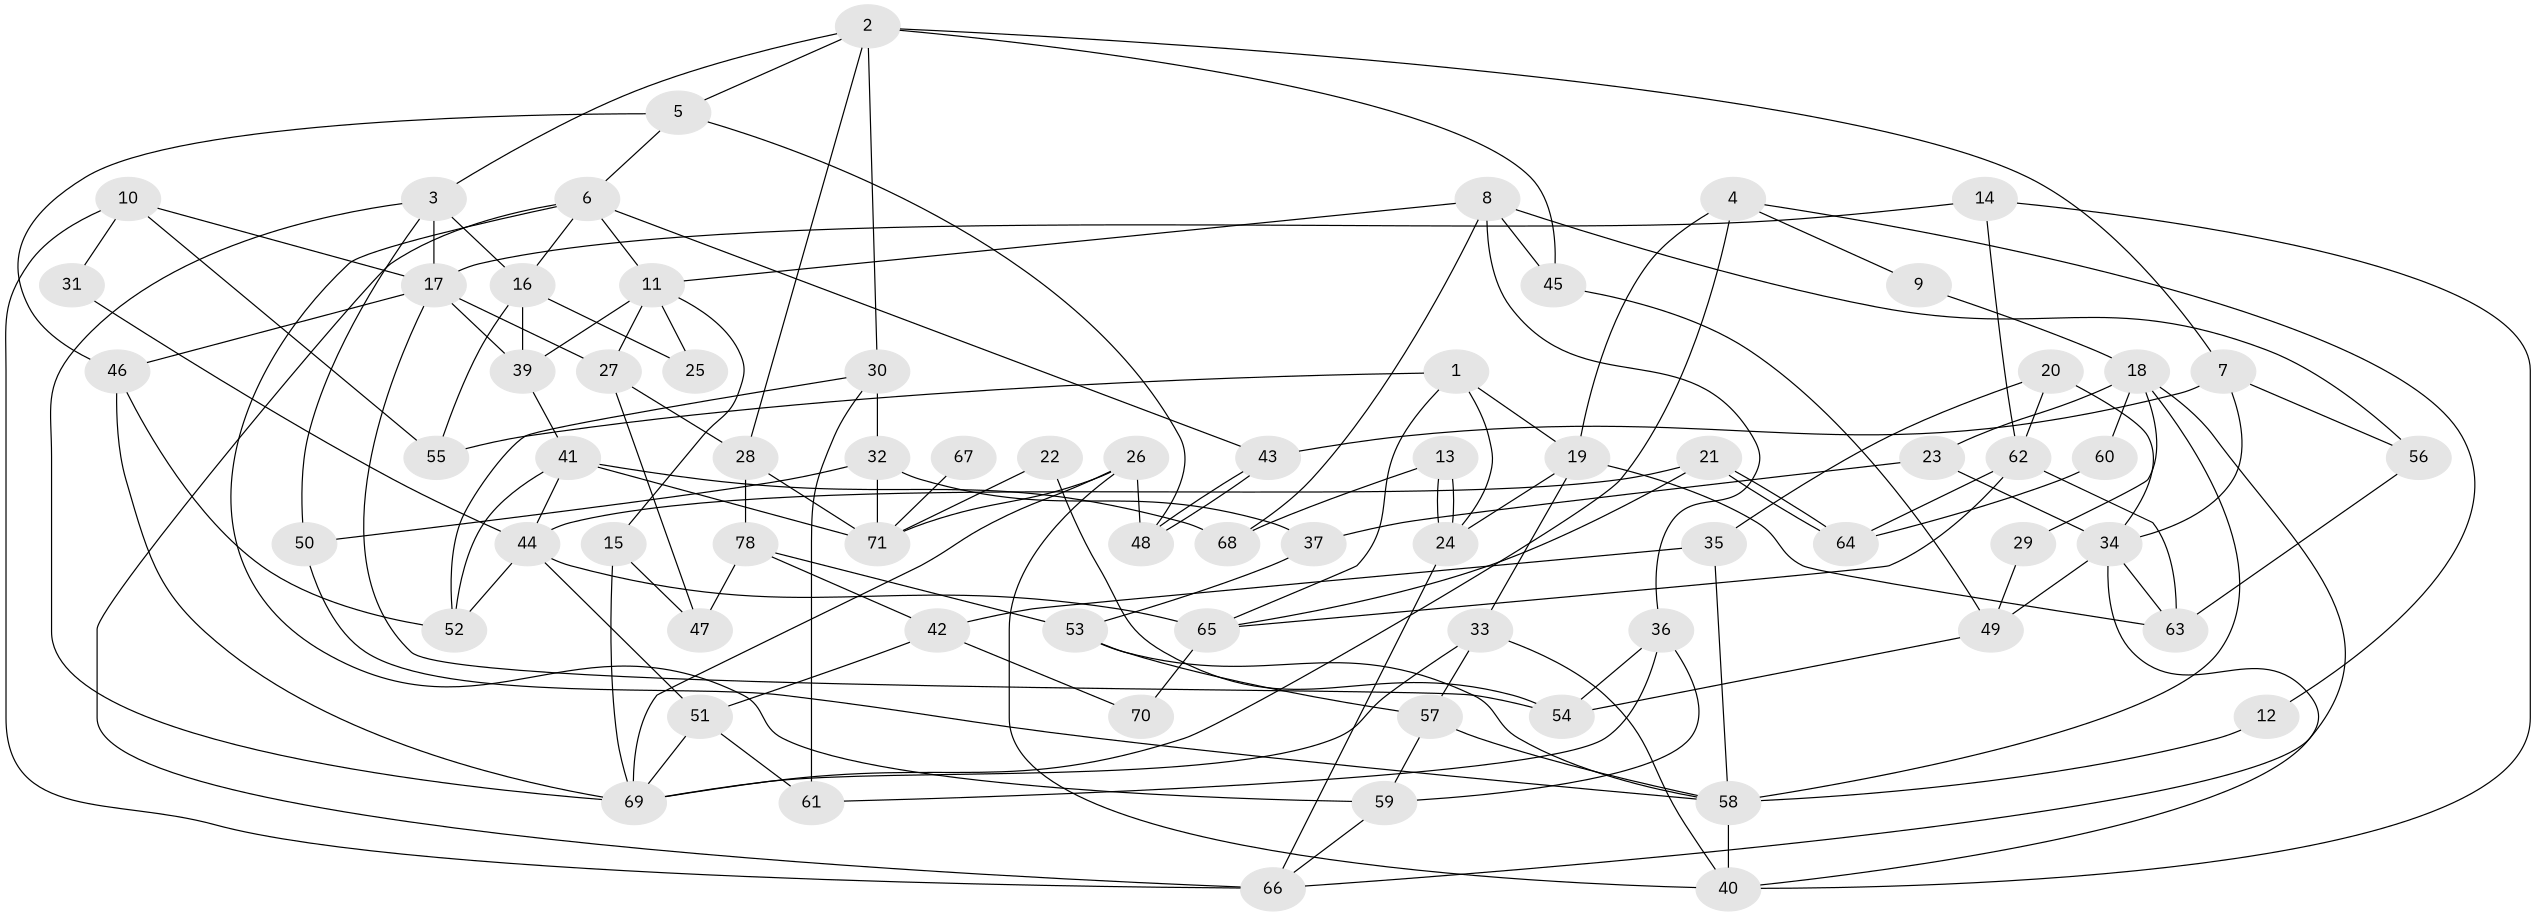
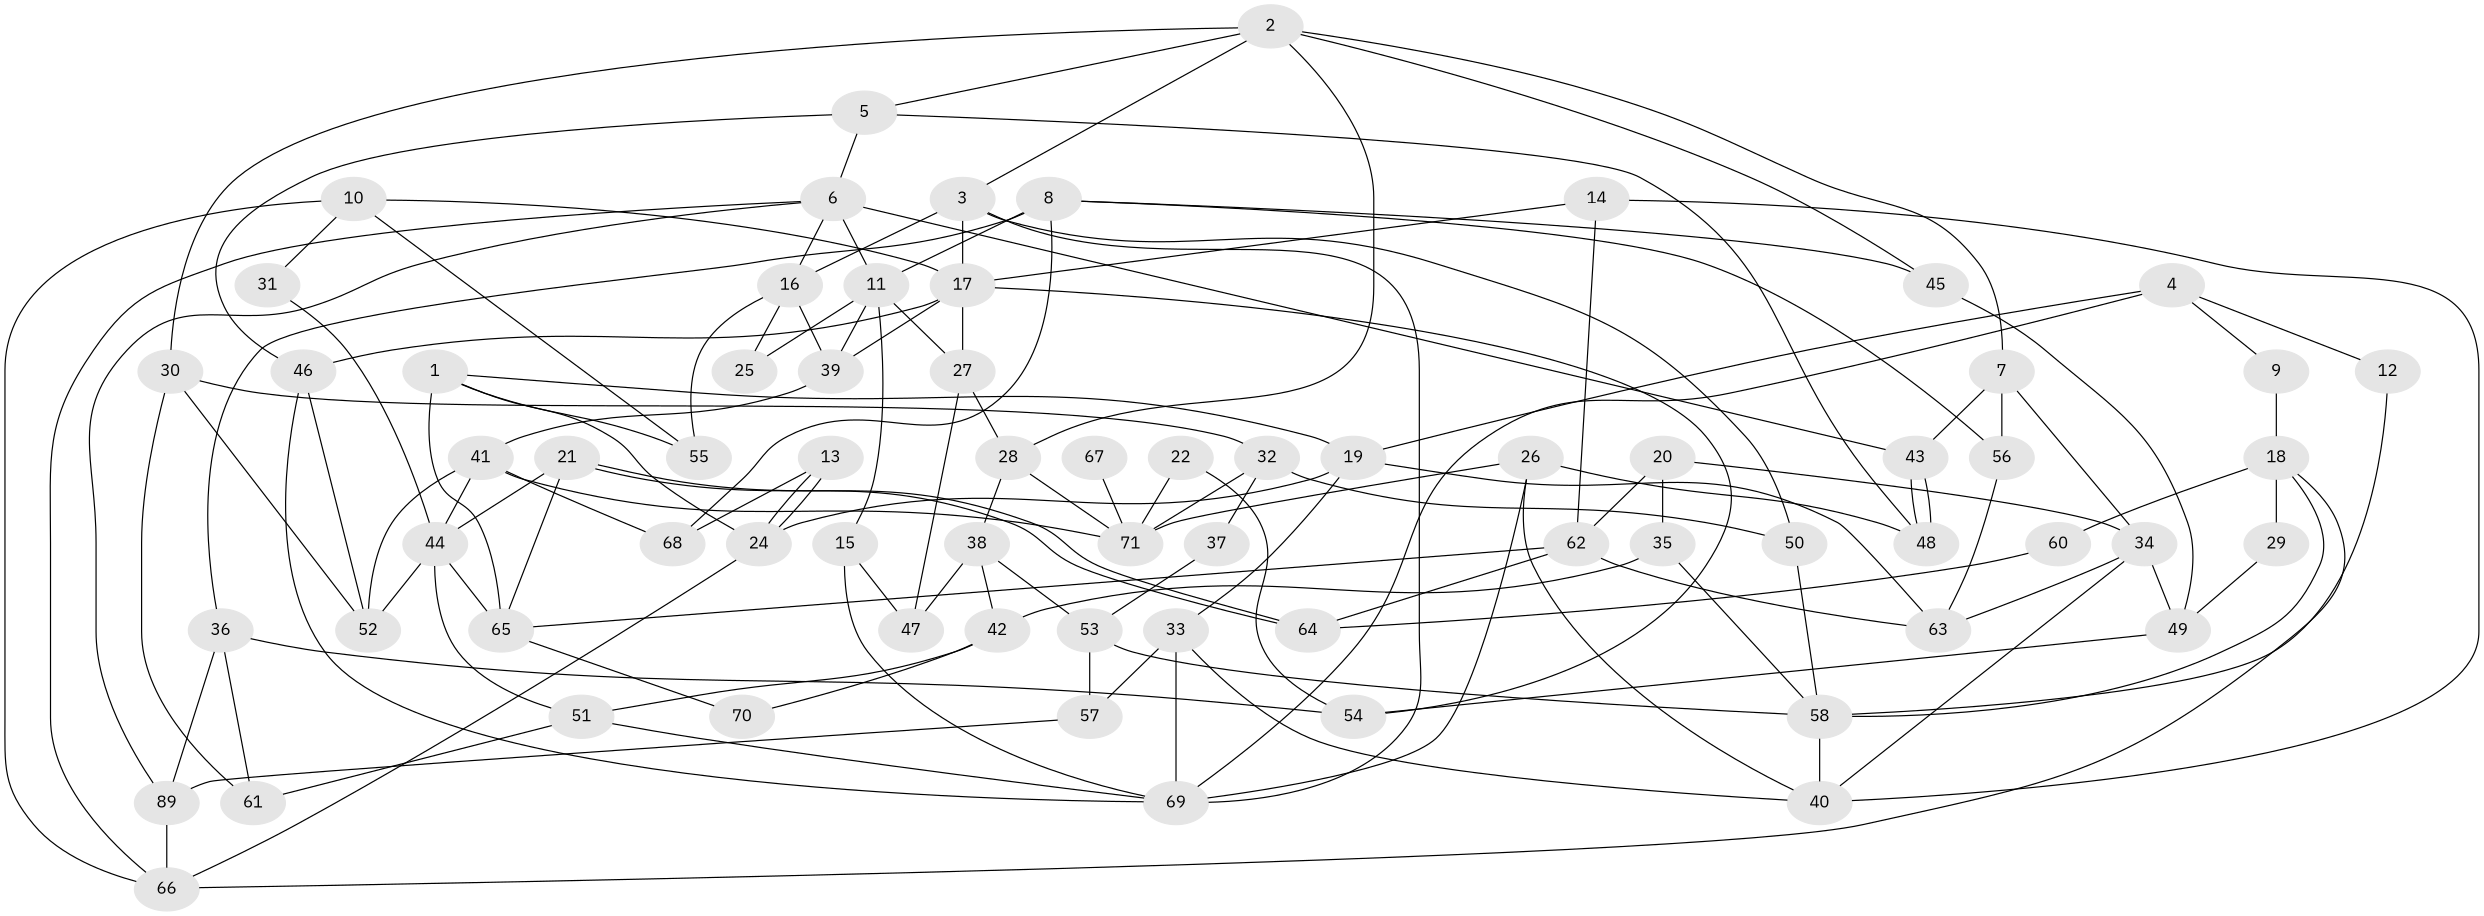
node "23": removed
node "78": label "78" -> "38"
edge "57" -- "58": removed
node "59": label "59" -> "89"
